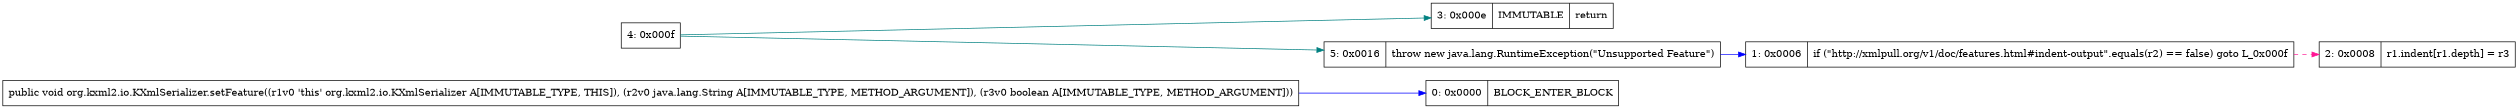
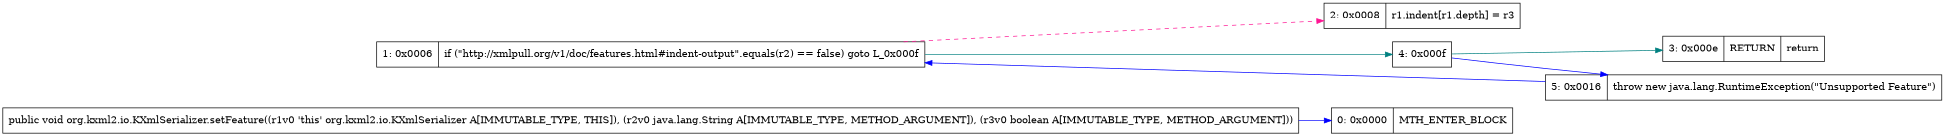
node "3: 0x000e": text "IMMUTABLE" -> "RETURN"
edge "4: 0x000f" -> "5: 0x0016": color teal -> blue
edge "1: 0x0006" -> "4: 0x000f": added
node "0: 0x0000": text "BLOCK_ENTER_BLOCK" -> "MTH_ENTER_BLOCK"
